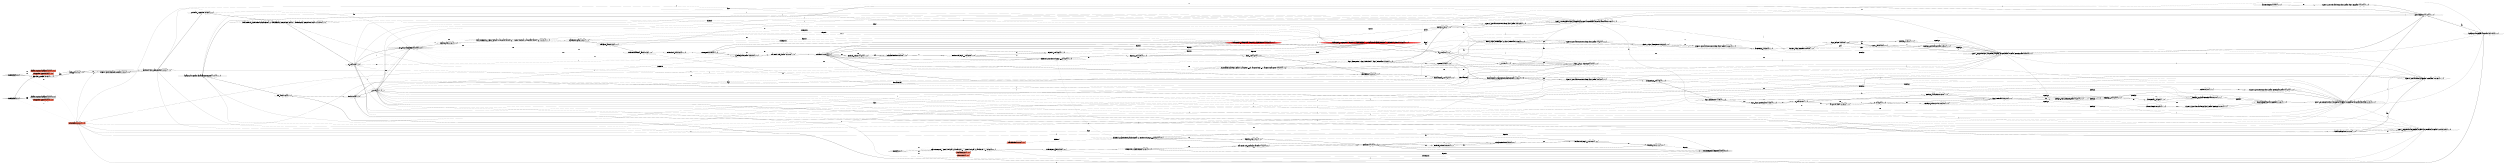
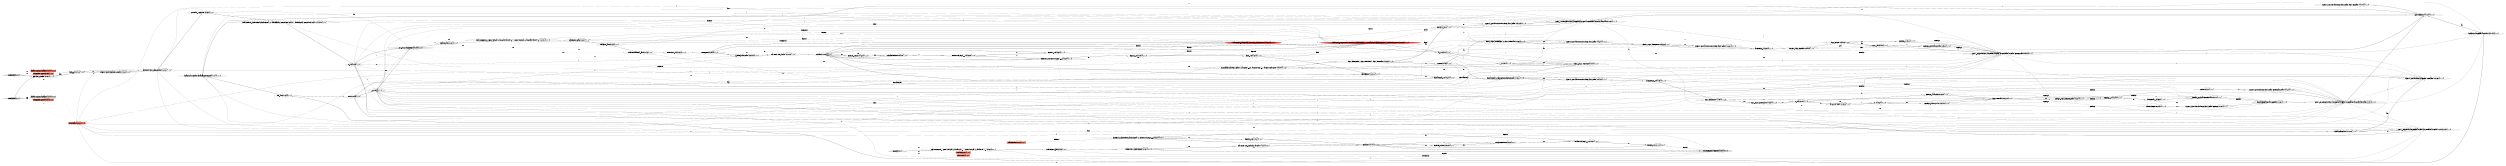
node "ClassNotFoundException e@@@99@@@['1', '1', '0']": removed
